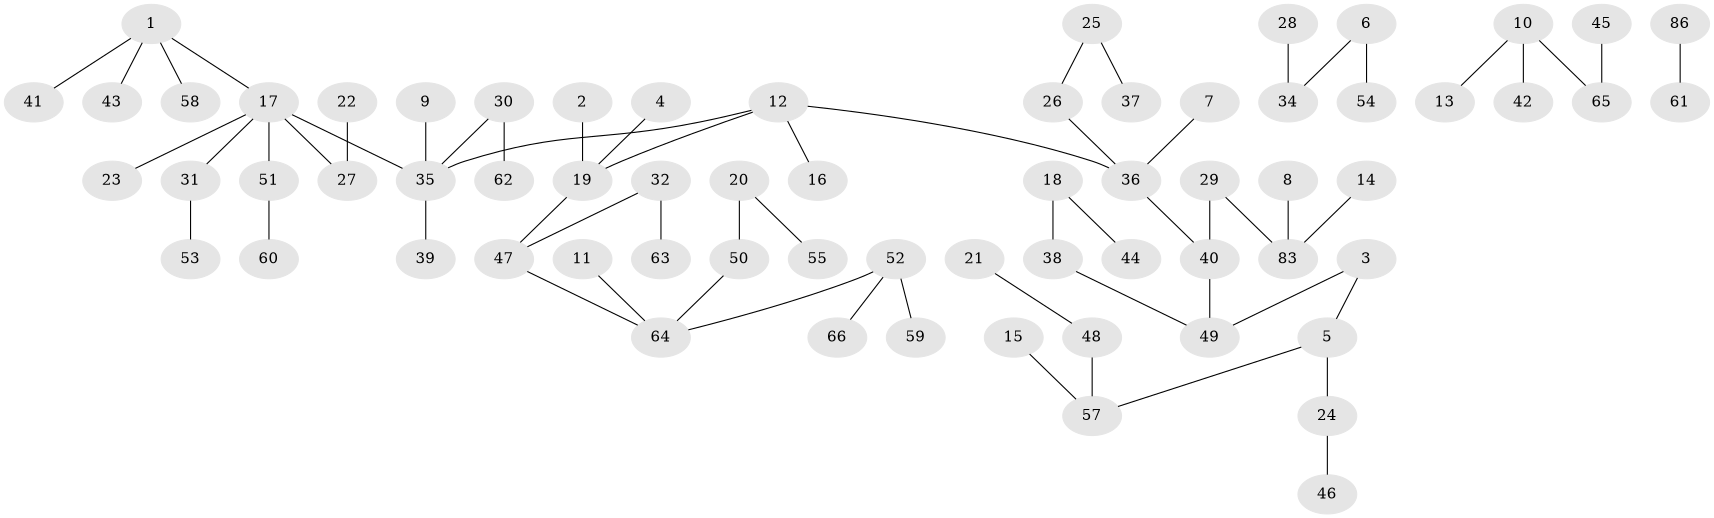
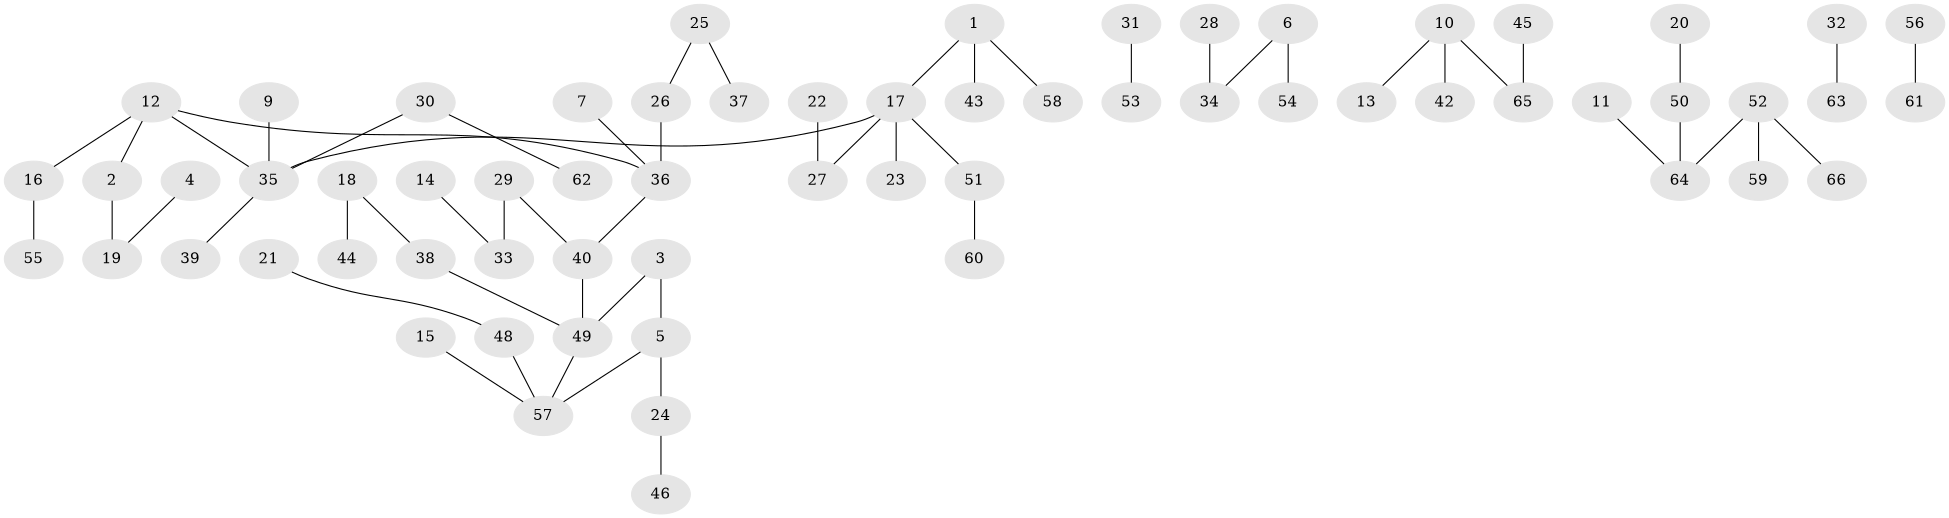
node "86": label "86" -> "56"
node "41": removed
edge "12" -- "19": now "12" -- "2"
edge "17" -- "31": removed
node "8": removed
edge "20" -- "55": now "16" -- "55"
node "47": removed
node "83": label "83" -> "33"
edge "49" -- "57": added
